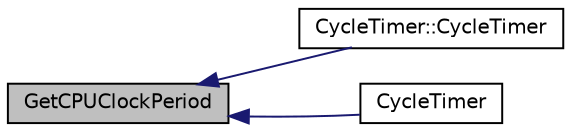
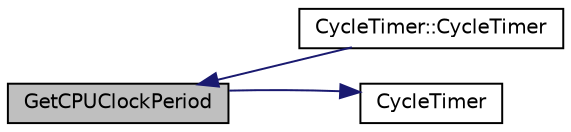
edge "CycleTimer" -> "GetCPUClockPeriod": reversed
